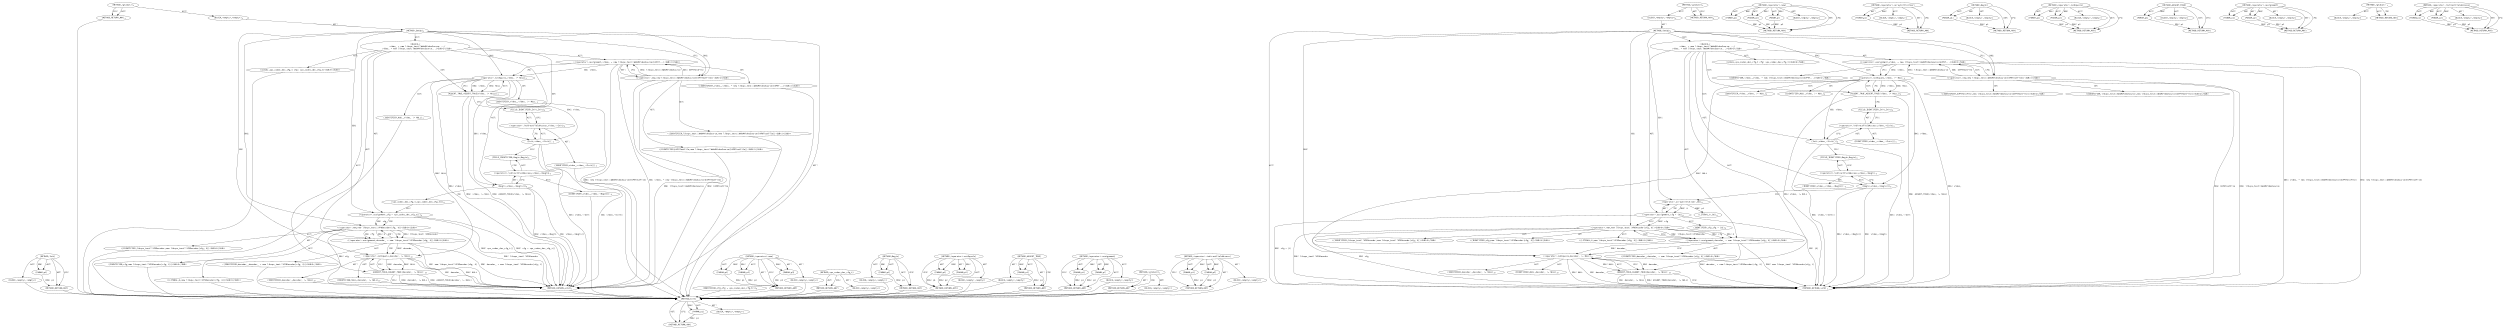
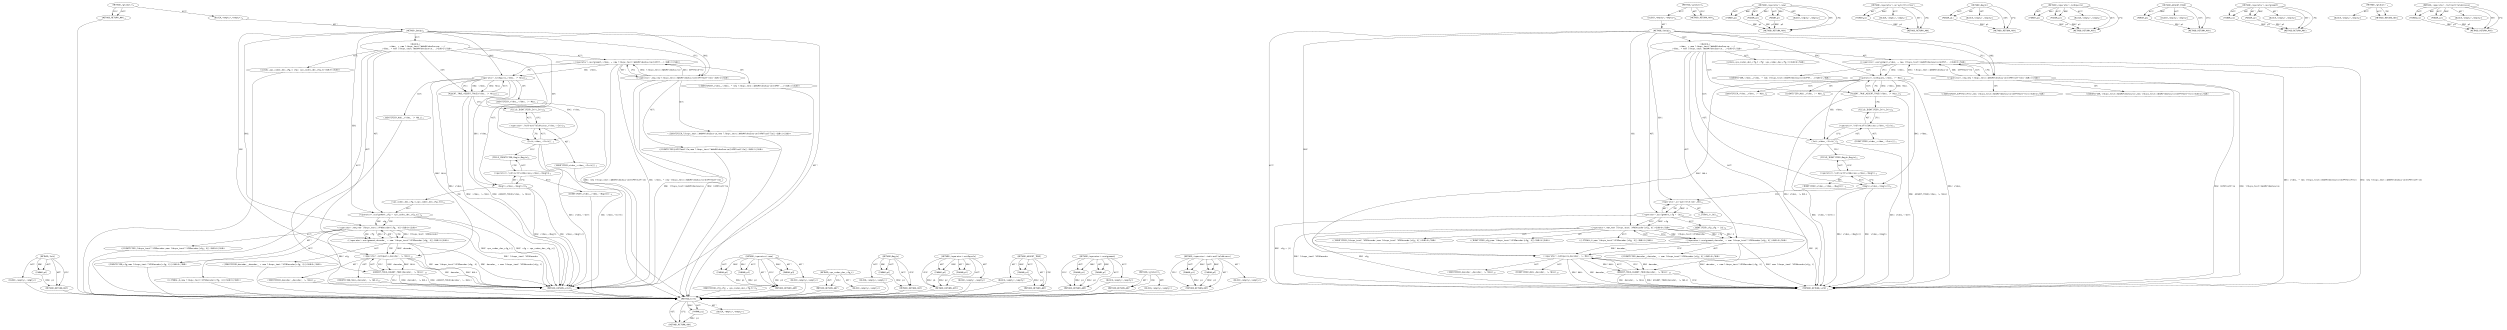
edge "(<operator>.arrayInitializer,{0})" -> "(LITERAL,0,{0})": label "DDG: p1" -> "AST: "
